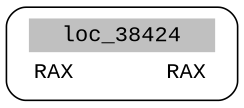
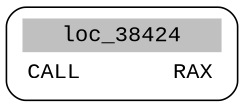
node "loc_38424": text "RAX       RAX" -> "CALL       RAX"
